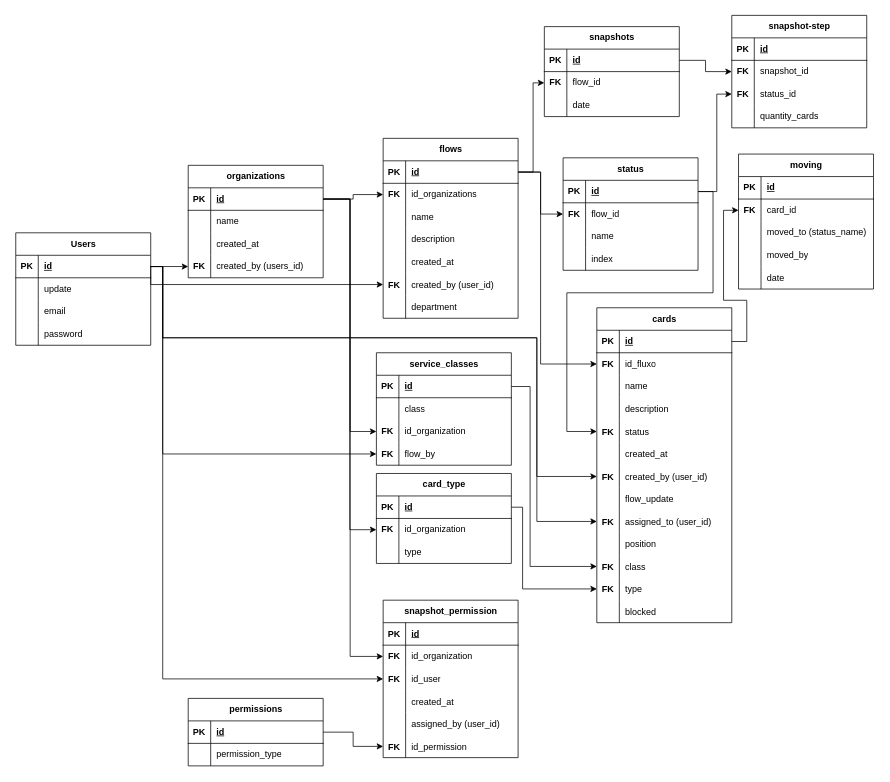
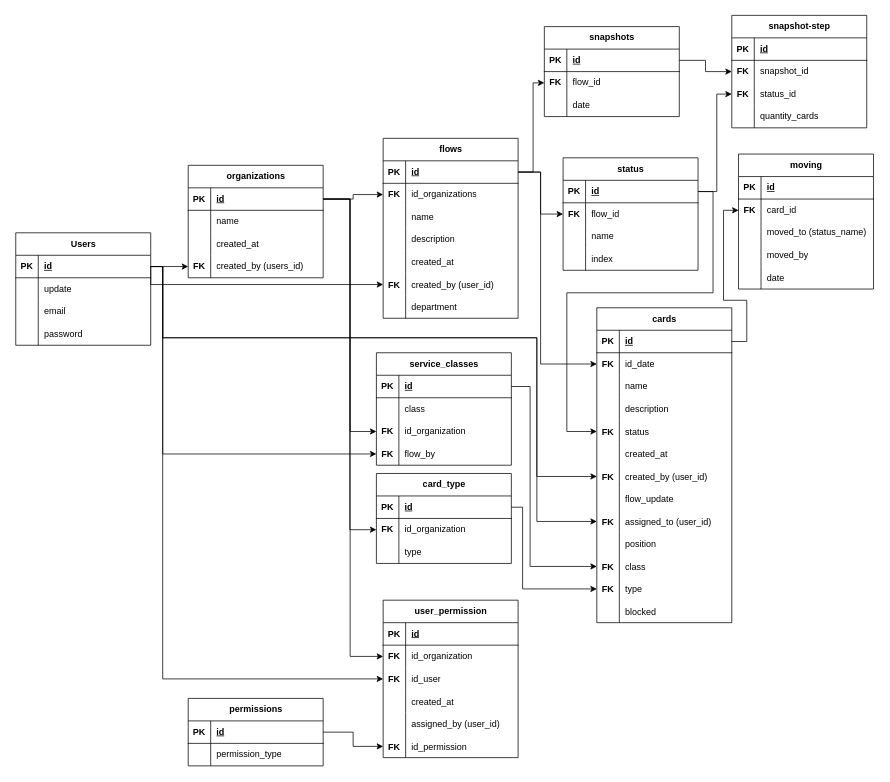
node "id_fluxo": label "id_fluxo" -> "id_date"
node "snapshot_permission": label "snapshot_permission" -> "user_permission"
